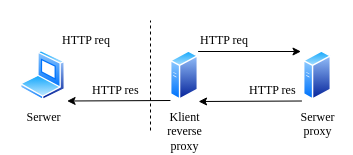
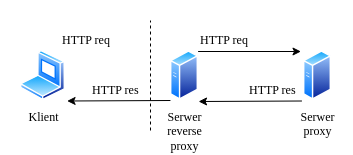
node "Serwer": label "Serwer" -> "Klient"
node "Klient reverse proxy": label "Klient reverse proxy" -> "Serwer reverse proxy"
